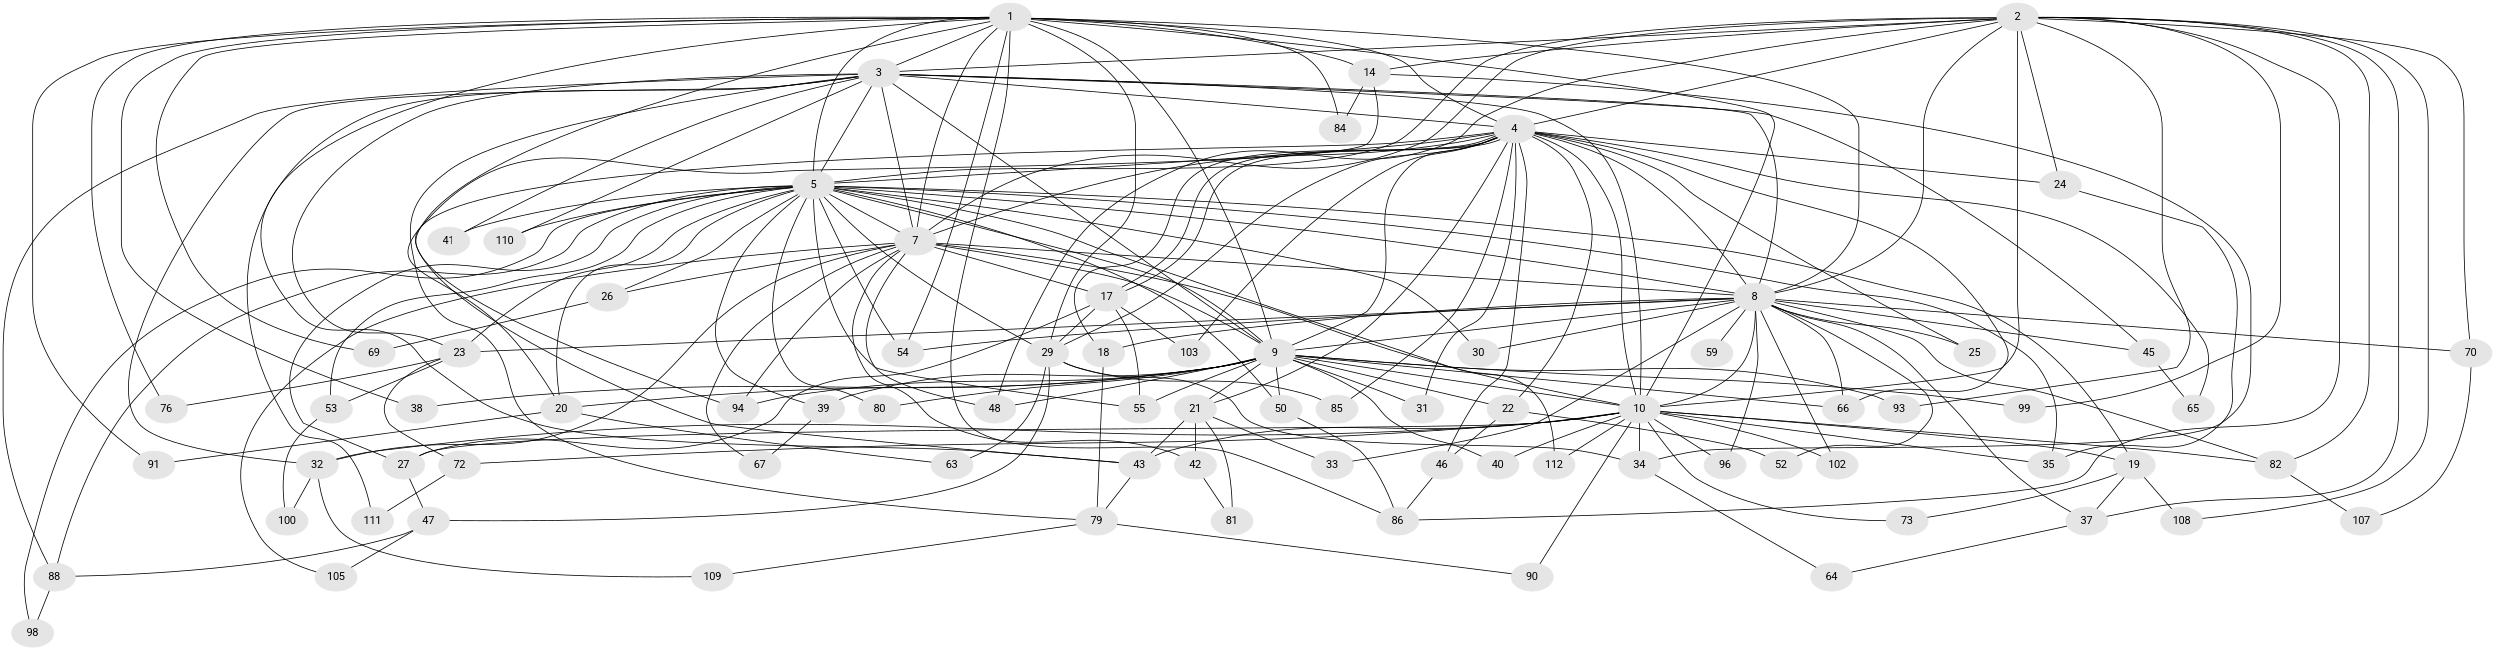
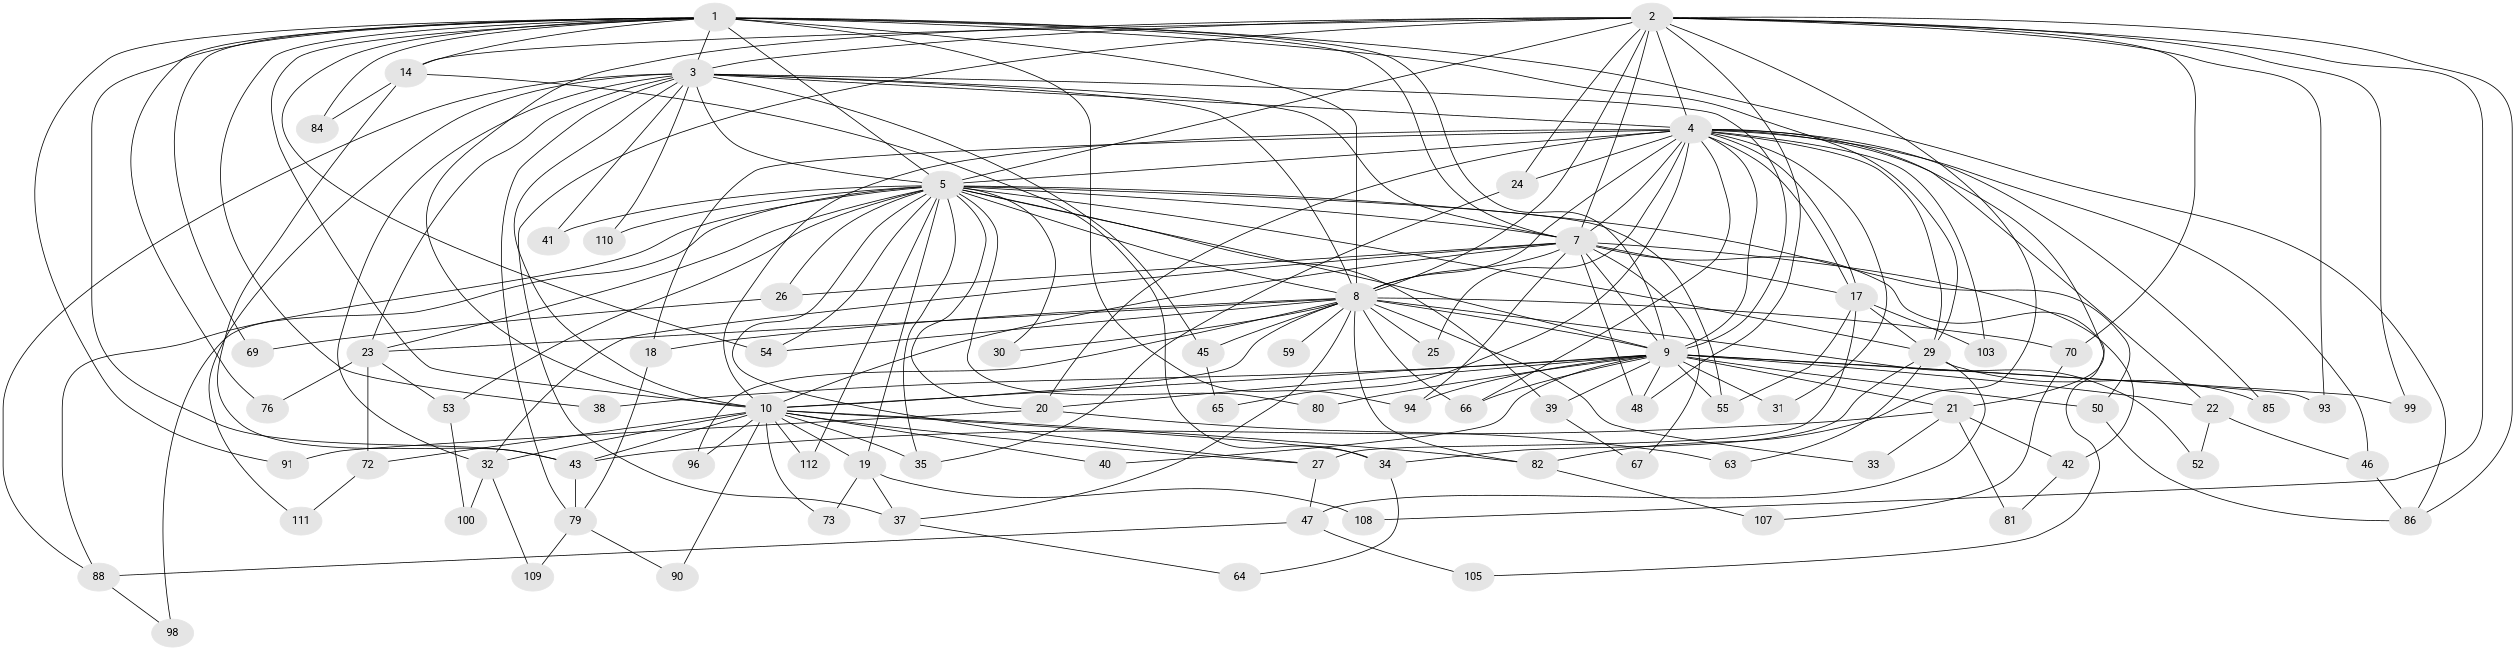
edge "1" -- "4": removed
node "102": removed
